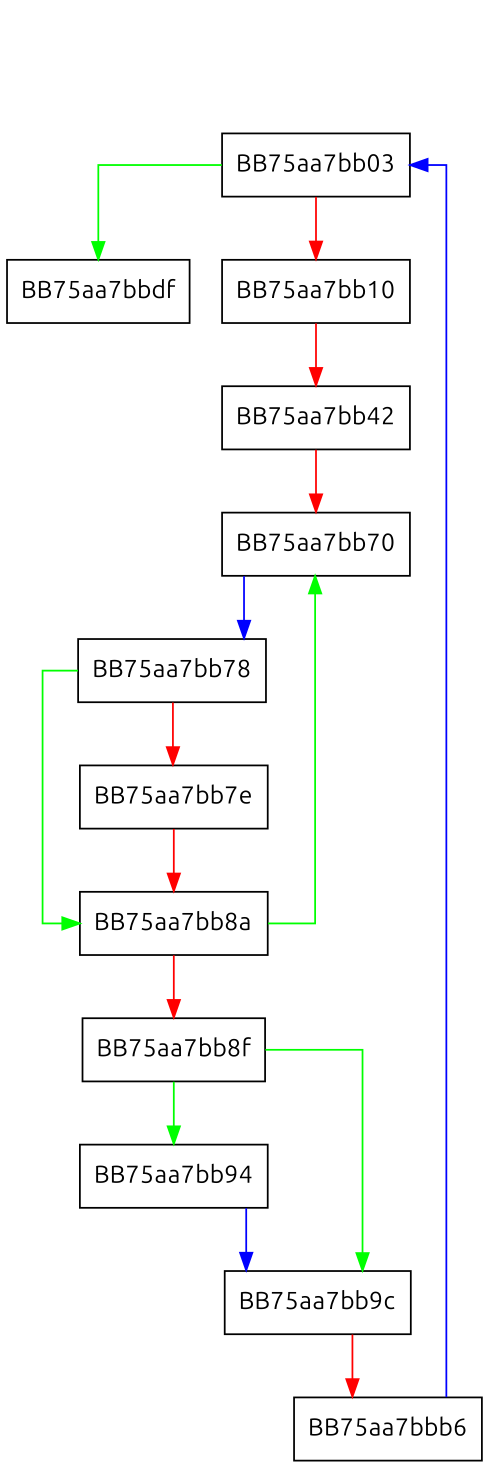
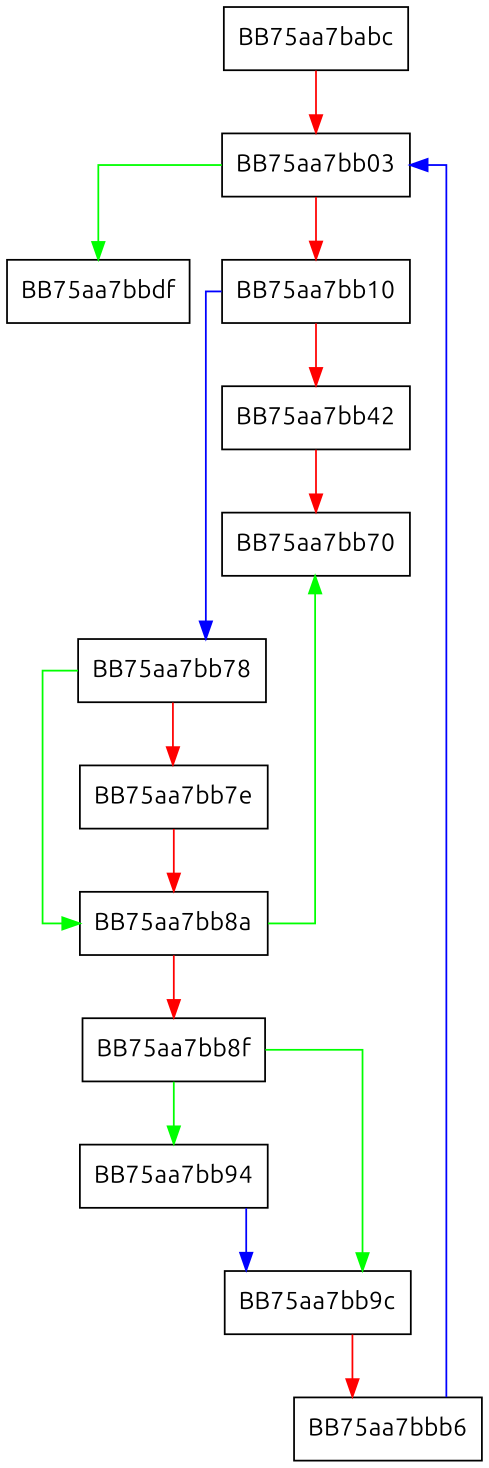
node "BB75aa7babc": added
edge "BB75aa7bb70" -> "BB75aa7bb78": now "BB75aa7bb10" -> "BB75aa7bb78"
